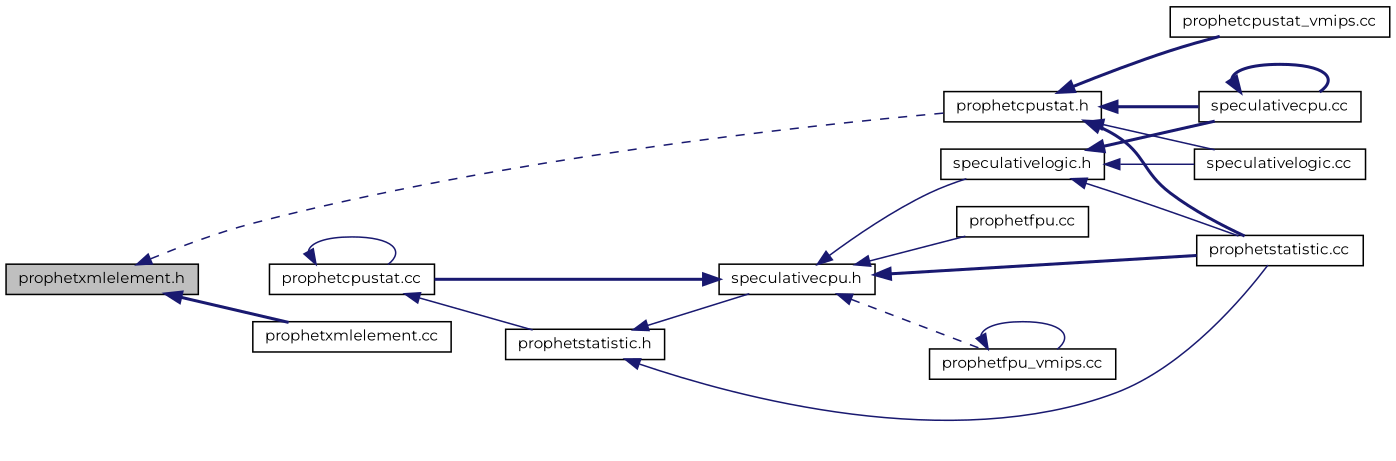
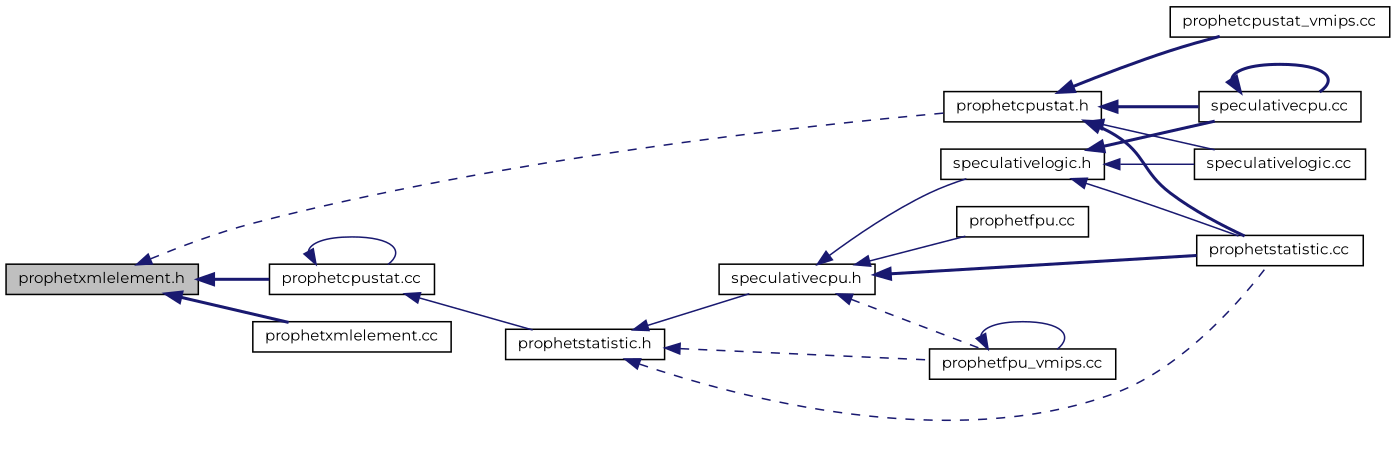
edge "prophetcpustat.cc" -> "speculativecpu.h": now "prophetcpustat.cc" -> "prophetxmlelement.h"
edge "prophetfpu_vmips.cc" -> "prophetstatistic.h": added
edge "prophetstatistic.cc" -> "prophetstatistic.h": style solid -> dashed
